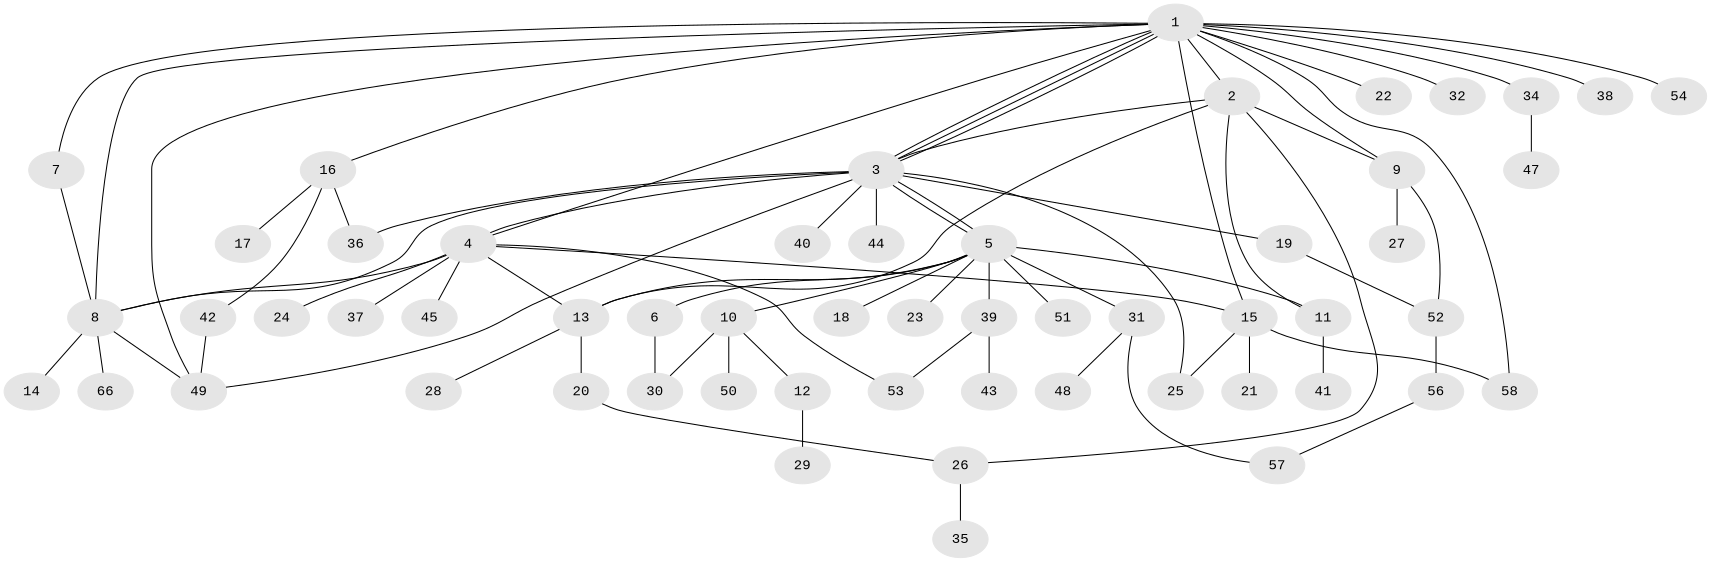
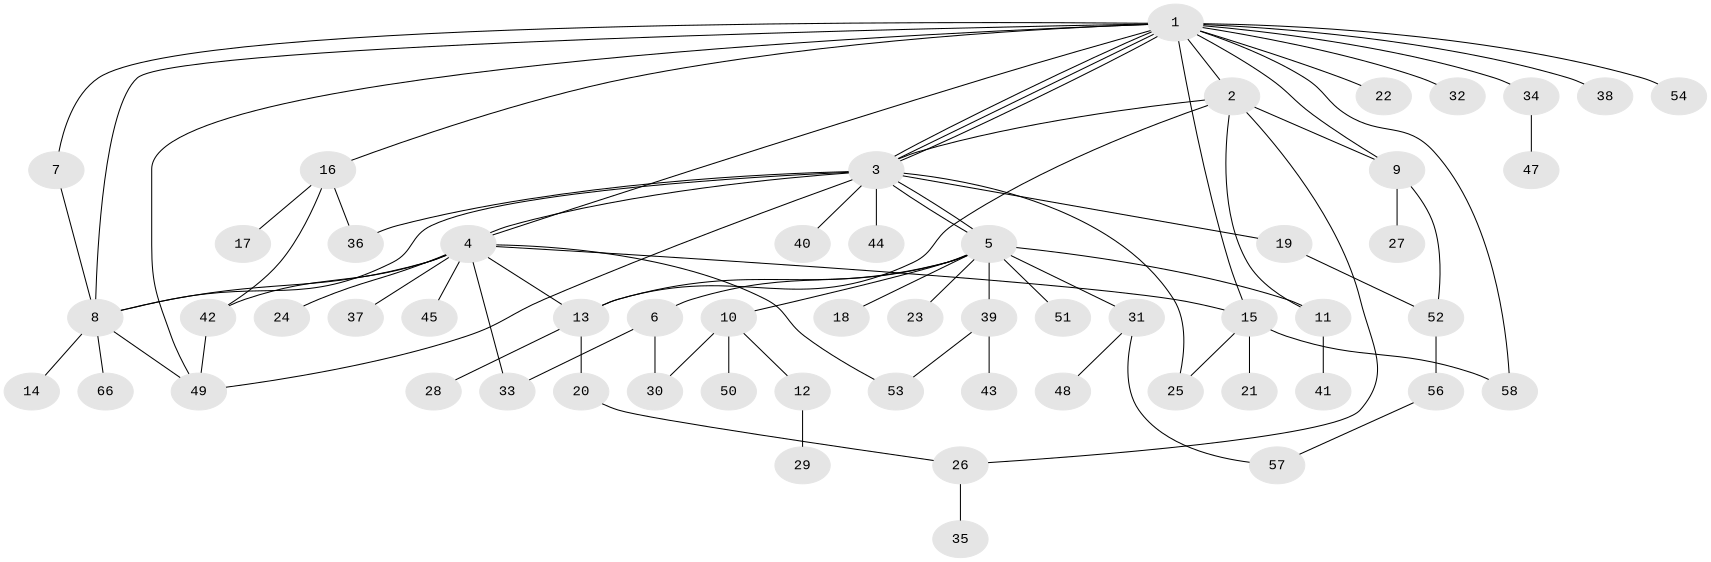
edge "4" -- "42": added
node "33": added
